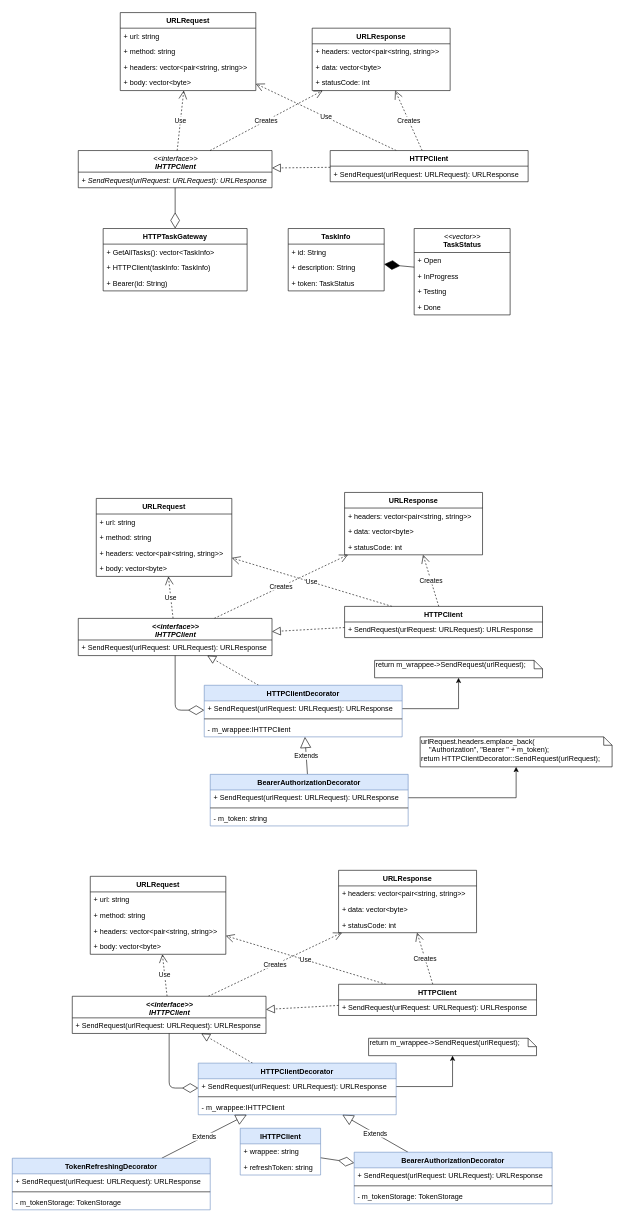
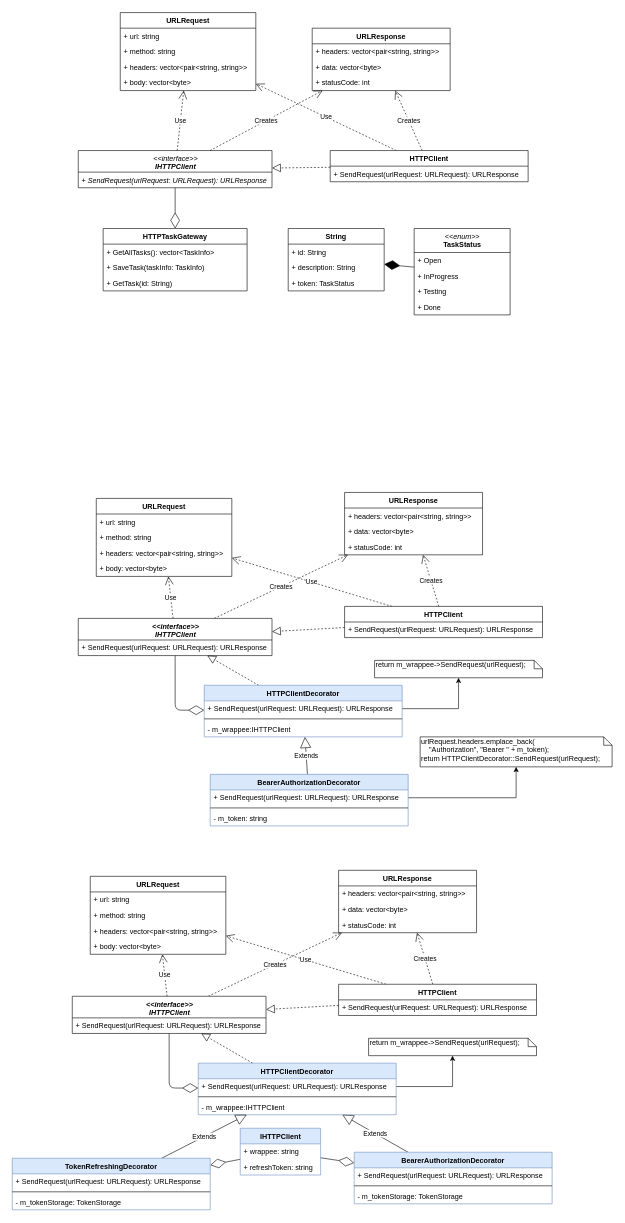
node "TaskInfo": label "TaskInfo" -> "String"
node "<<vector>> TaskStatus": label "<<vector>> TaskStatus" -> "<<enum>> TaskStatus"
node "+ HTTPClient(taskInfo: TaskInfo)": label "+ HTTPClient(taskInfo: TaskInfo)" -> "+ SaveTask(taskInfo: TaskInfo)"
node "+ Bearer(id: String)": label "+ Bearer(id: String)" -> "+ GetTask(id: String)"
edge "IHTTPClient" -> "TokenRefreshingDecorator": added
